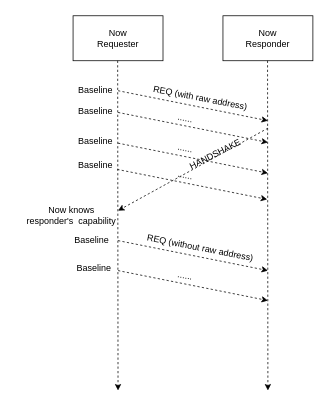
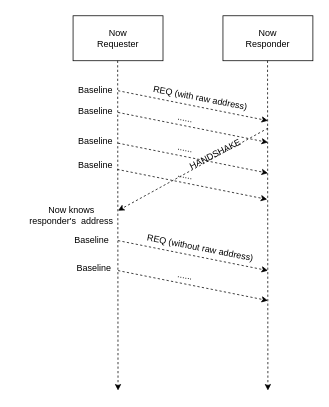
node "Now knows responder's capability": label "Now knows responder's capability" -> "Now knows responder's address"
